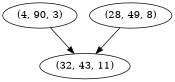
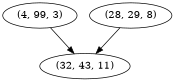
node "(4, 90, 3)": label "(4, 90, 3)" -> "(4, 99, 3)"
node "(28, 49, 8)": label "(28, 49, 8)" -> "(28, 29, 8)"
